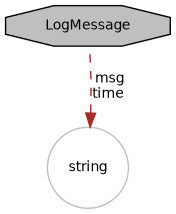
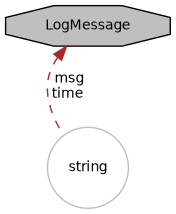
edge "LogMessage" -> "string": reversed
